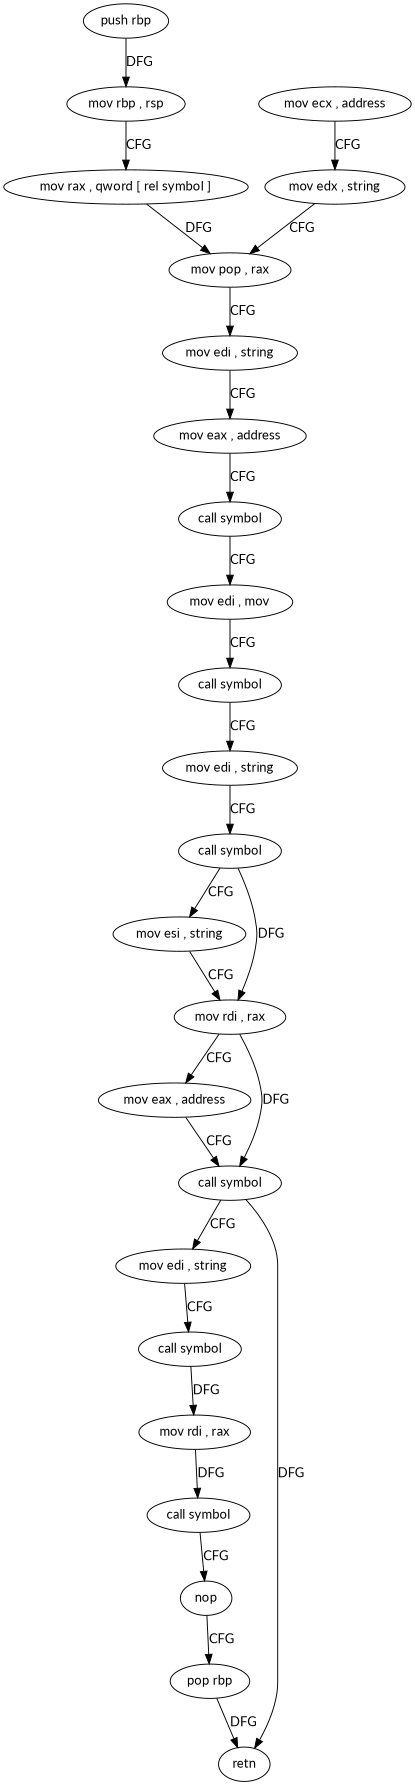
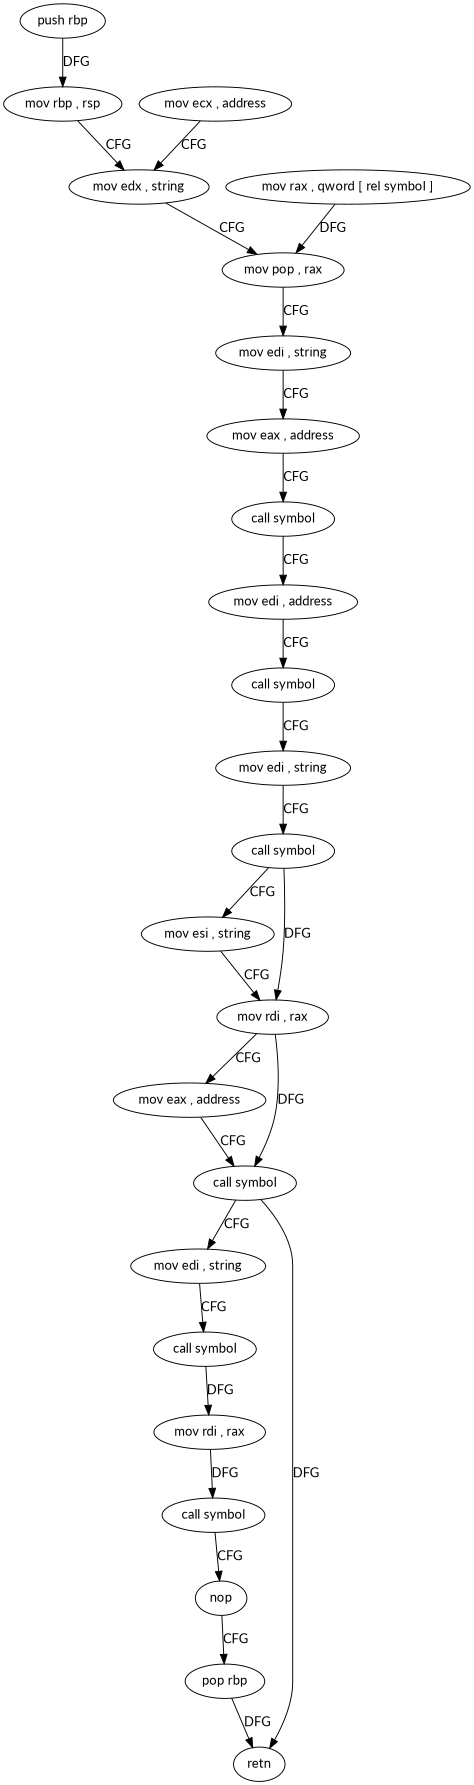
edge "mov rbp , rsp" -> "mov rax , qword [ rel symbol ]": now "mov rbp , rsp" -> "mov edx , string"
node "mov edi , mov": label "mov edi , mov" -> "mov edi , address"
